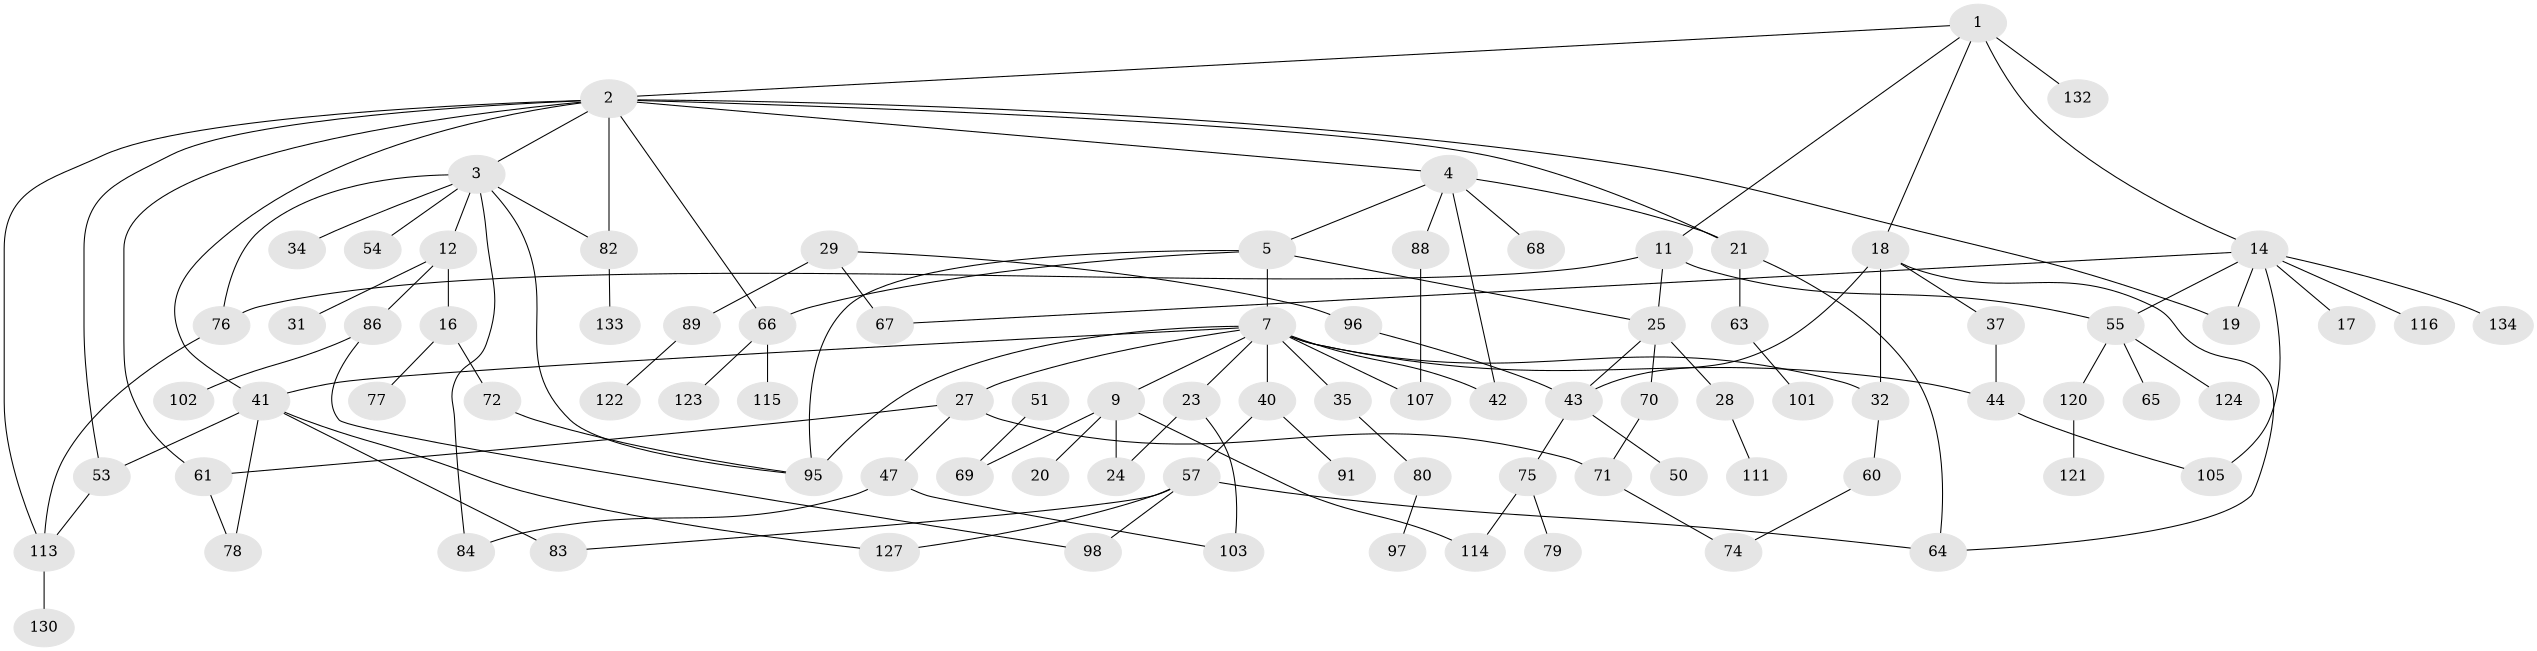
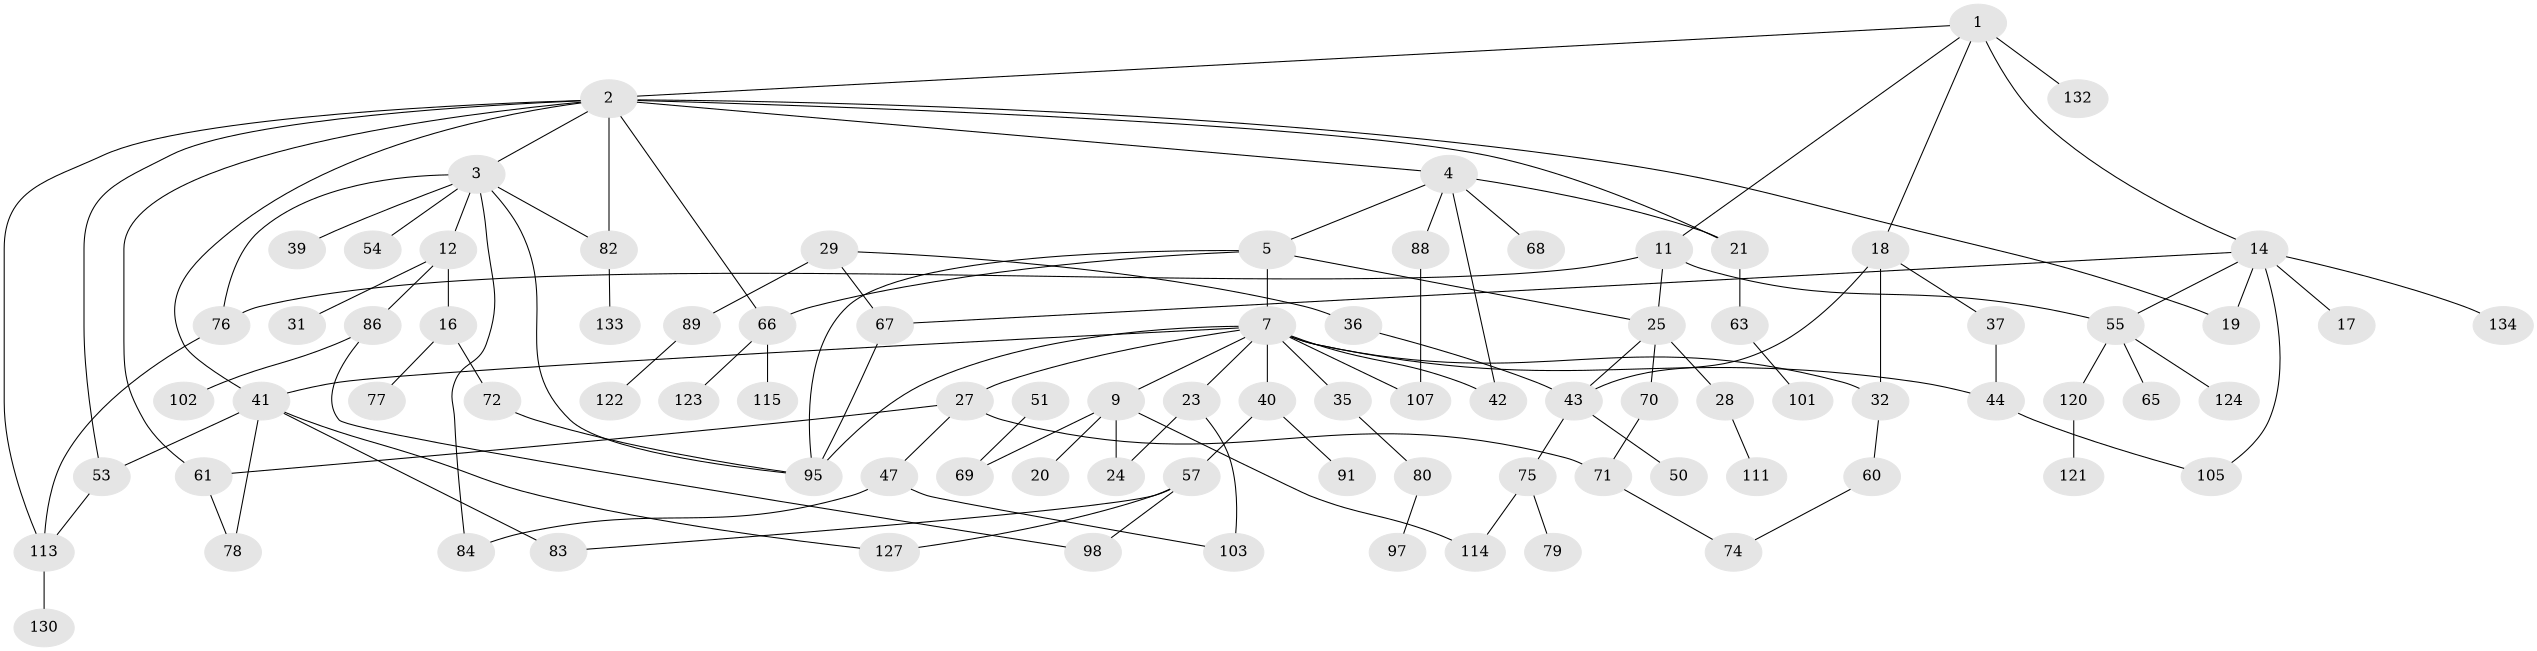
node "34": label "34" -> "39"
node "96": label "96" -> "36"
node "116": removed
edge "67" -- "95": added
node "64": removed
